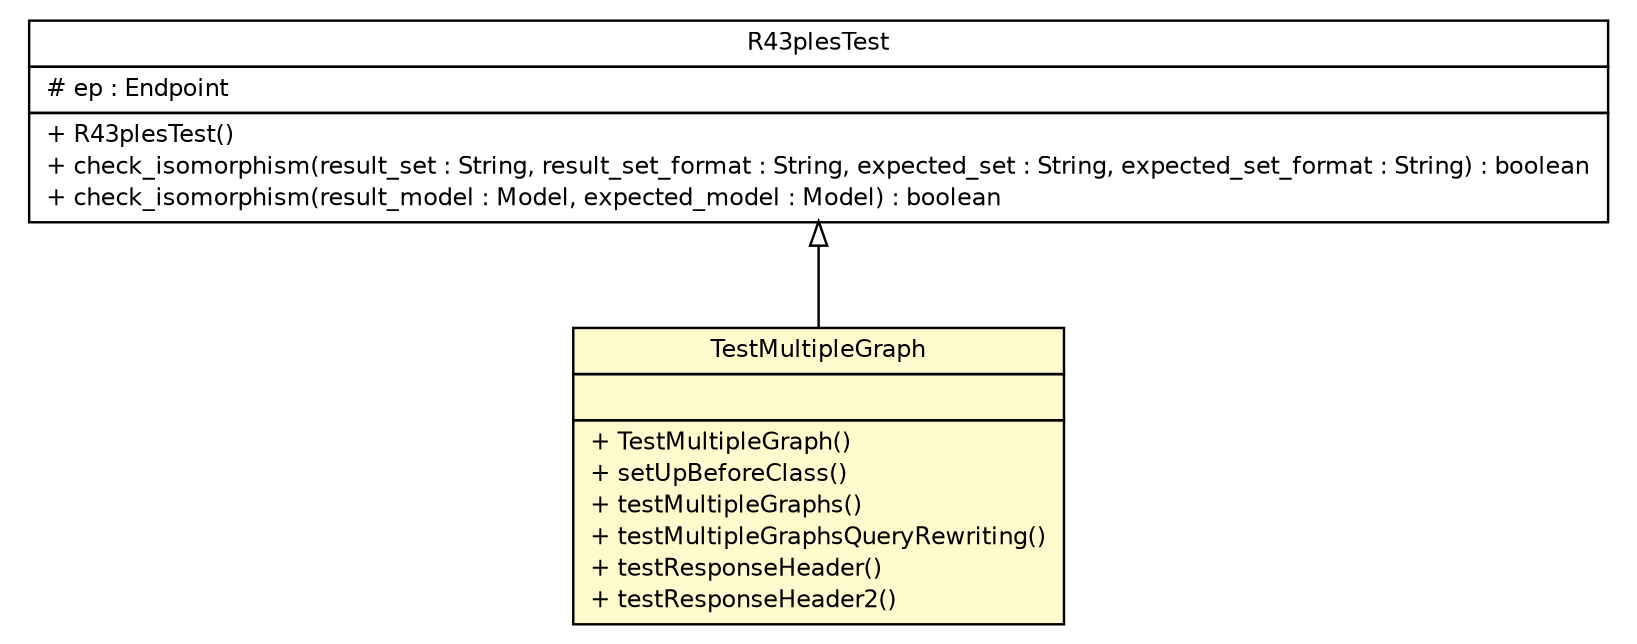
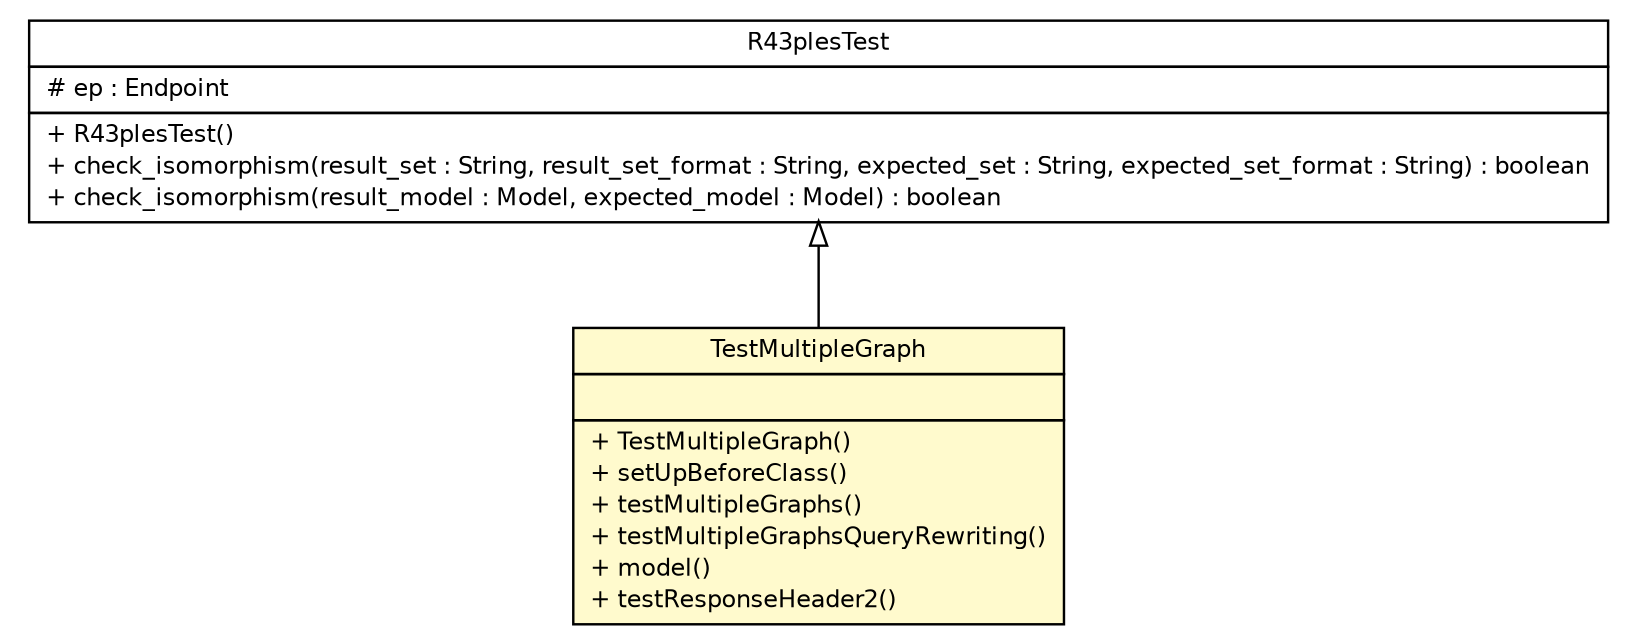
node "TestMultipleGraph": text "+ testResponseHeader()" -> "+ model()"
